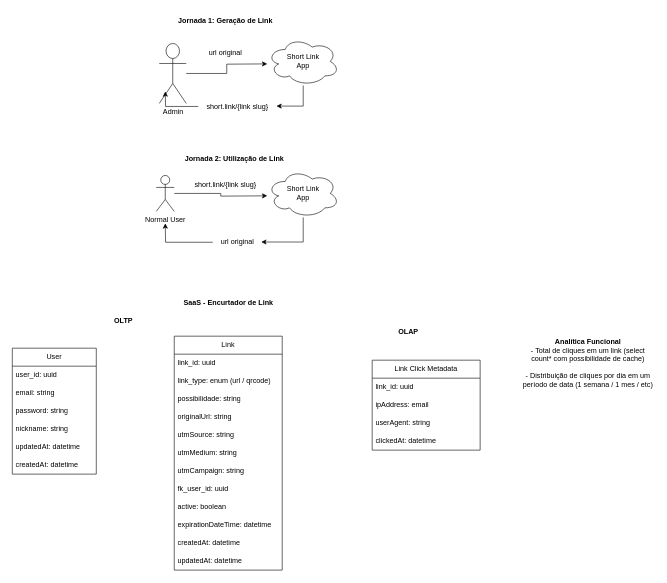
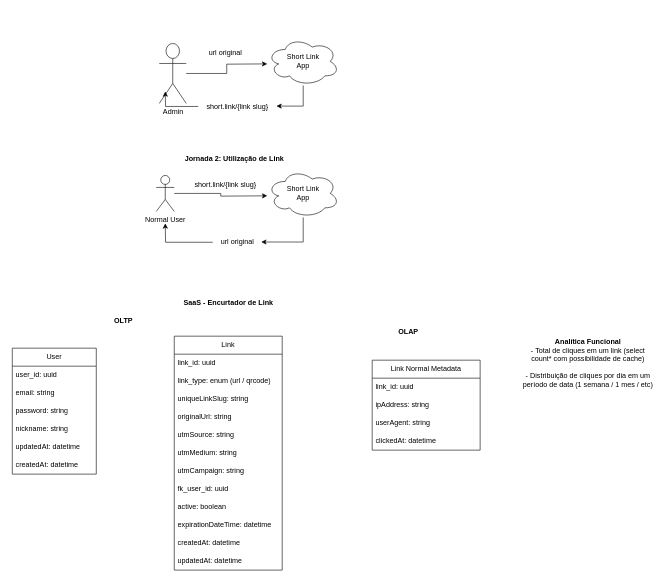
node "Jornada 1: Geração de Link": removed
node "Link Click Metadata": label "Link Click Metadata" -> "Link Normal Metadata"
node "possibilidade: string": label "possibilidade: string" -> "uniqueLinkSlug: string"
node "ipAddress: email": label "ipAddress: email" -> "ipAddress: string"
